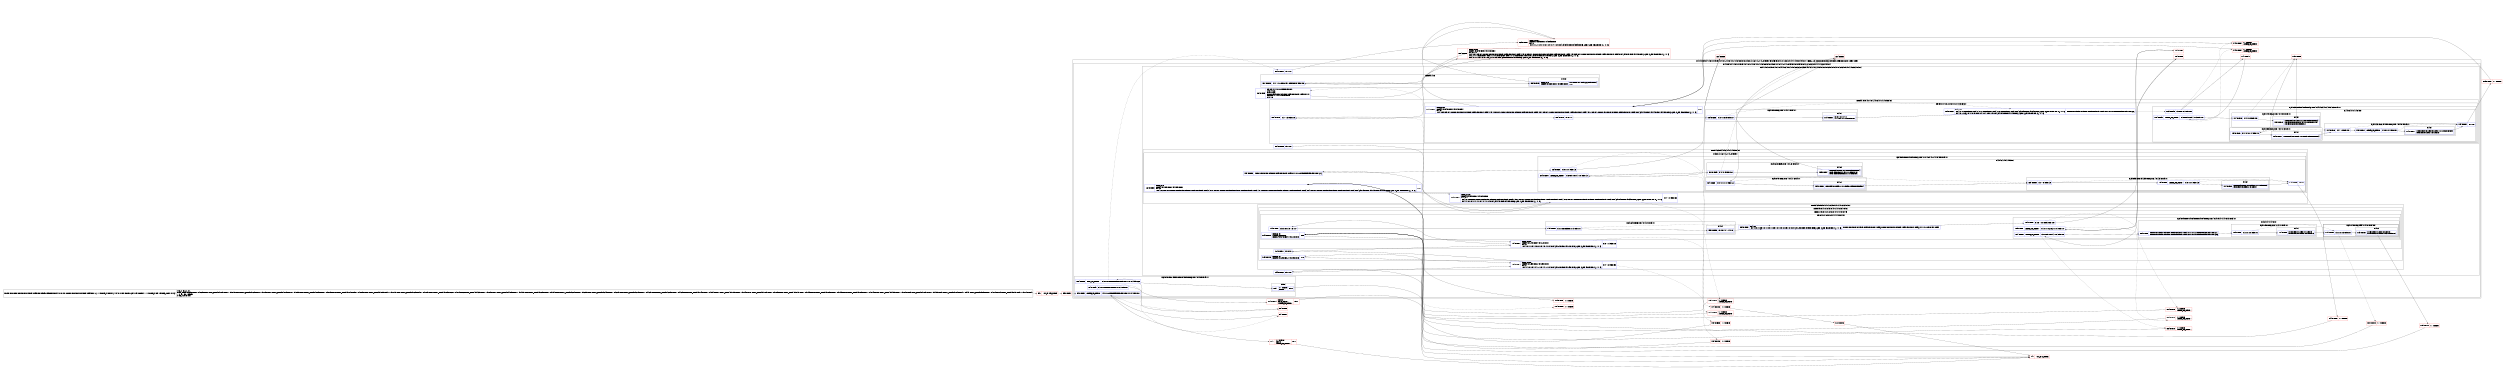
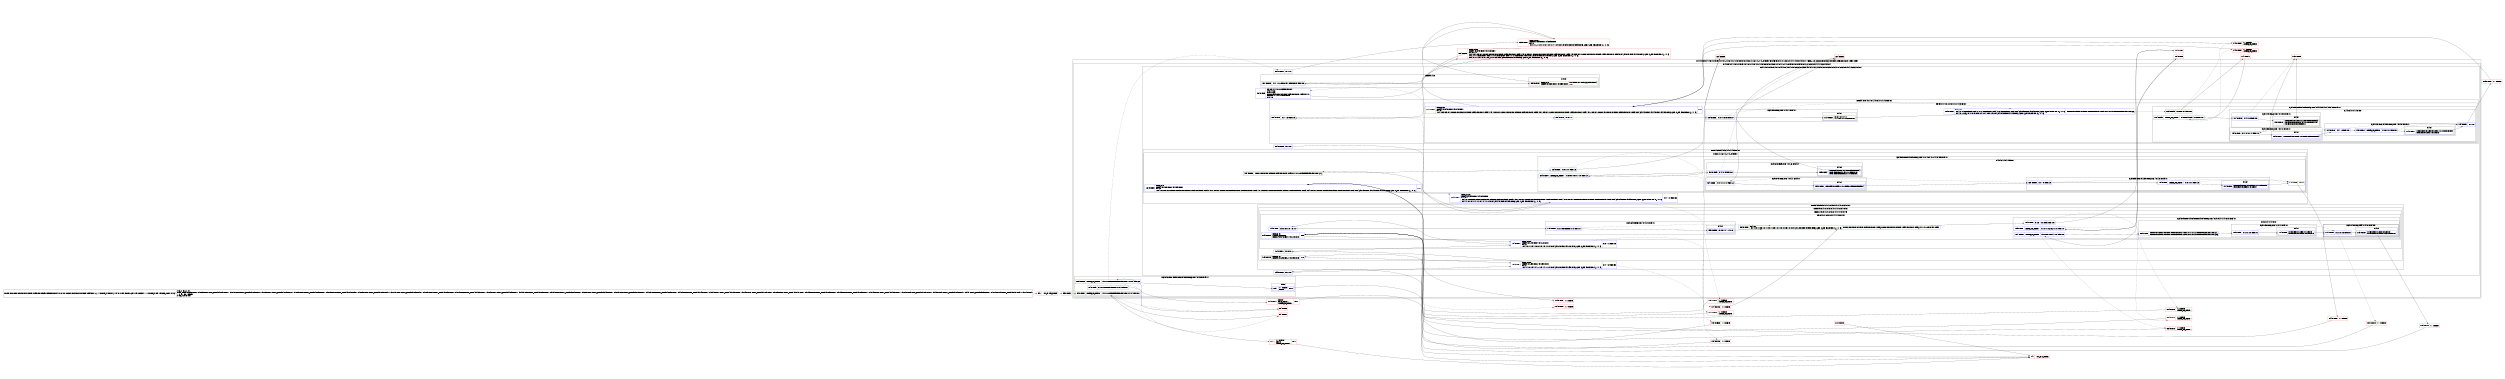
node "105: 0x0015": color blue -> red
node "100: 0x000c": text "BACK_TO_REGION" -> "ADDED_TO_REGION"
edge "177: 0x0123" -> "166: 0x0123": now "177: 0x0123" -> "151: 0x00e4"
